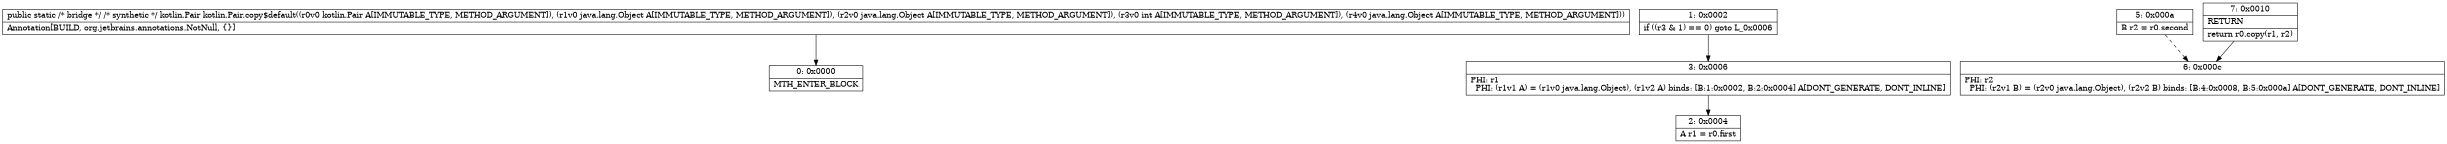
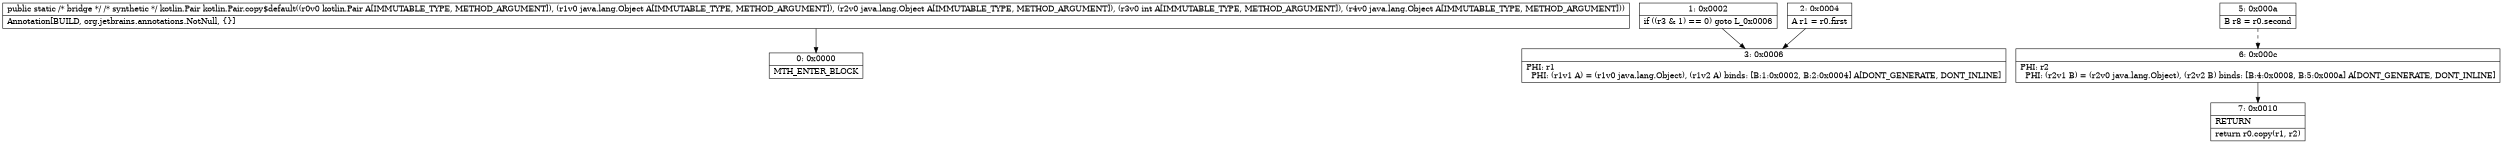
node "5: 0x000a": text "B r2 = r0.second" -> "B r8 = r0.second"
edge "7: 0x0010" -> "6: 0x000c": reversed
edge "3: 0x0006" -> "2: 0x0004": reversed
